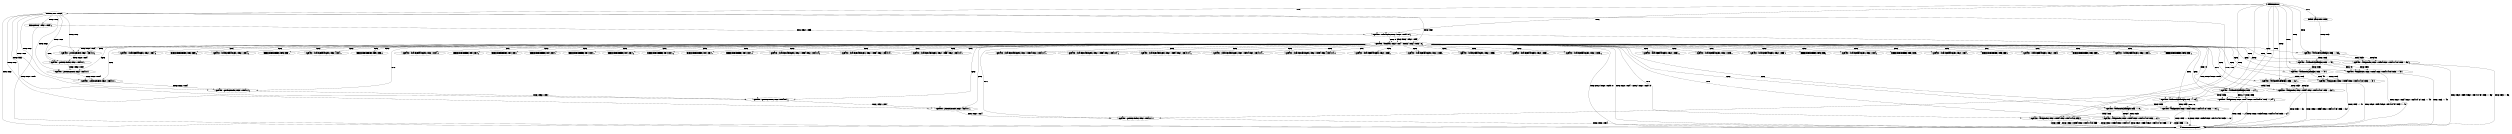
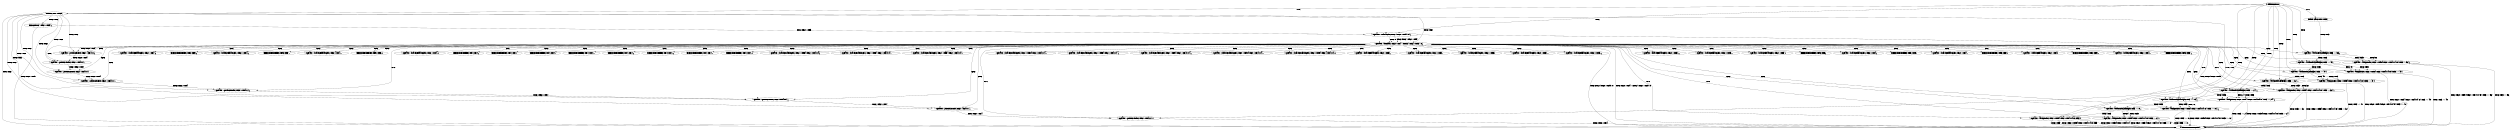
edge "(<operator>.lessThan,VAR2->VAR4 < FUN2 (VAR2->VAR5) - 8)" -> "(<operator>.arithmeticShiftRight,VAR3 >> 48)": removed, label "CDG:"
edge "(<operator>.lessThan,VAR2->VAR4 < FUN2 (VAR2->VAR5) - 8)" -> "(<operator>.arithmeticShiftRight,VAR3 >> 24)": label "DDG: 40" -> "CDG: "
